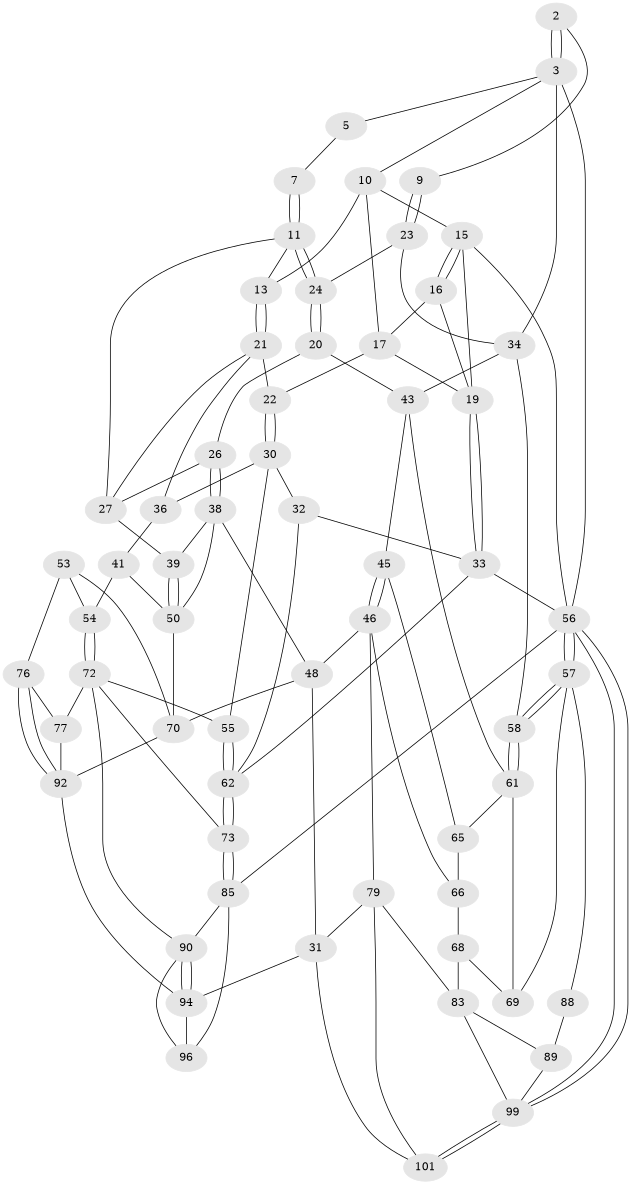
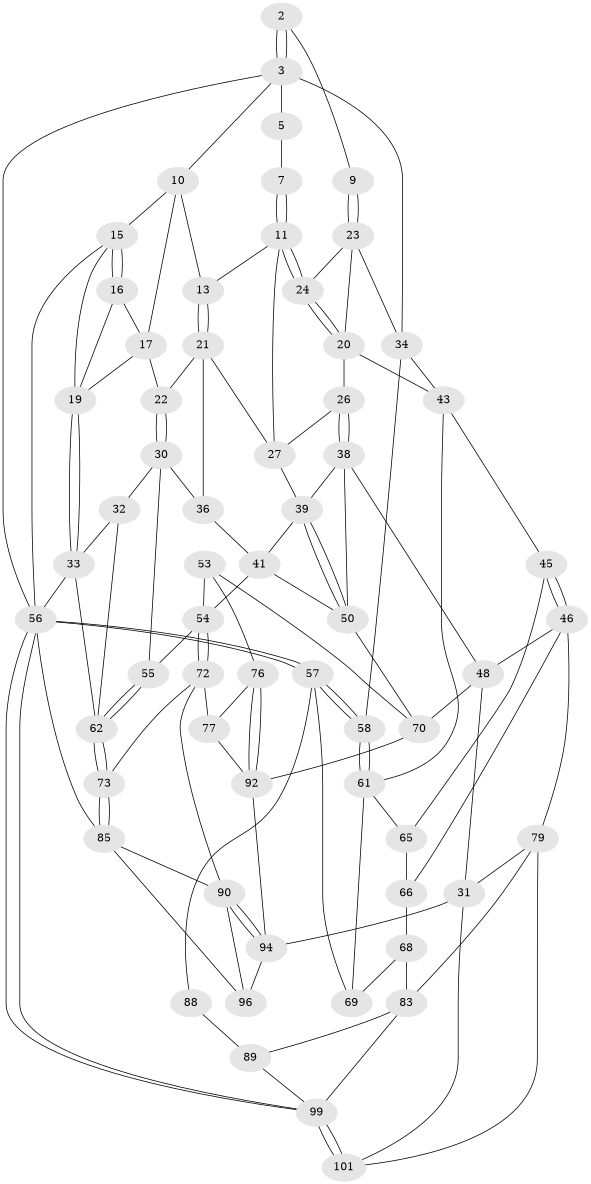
edge "23" -- "20": added
edge "39" -- "41": added
edge "72" -- "55": now "54" -- "55"
